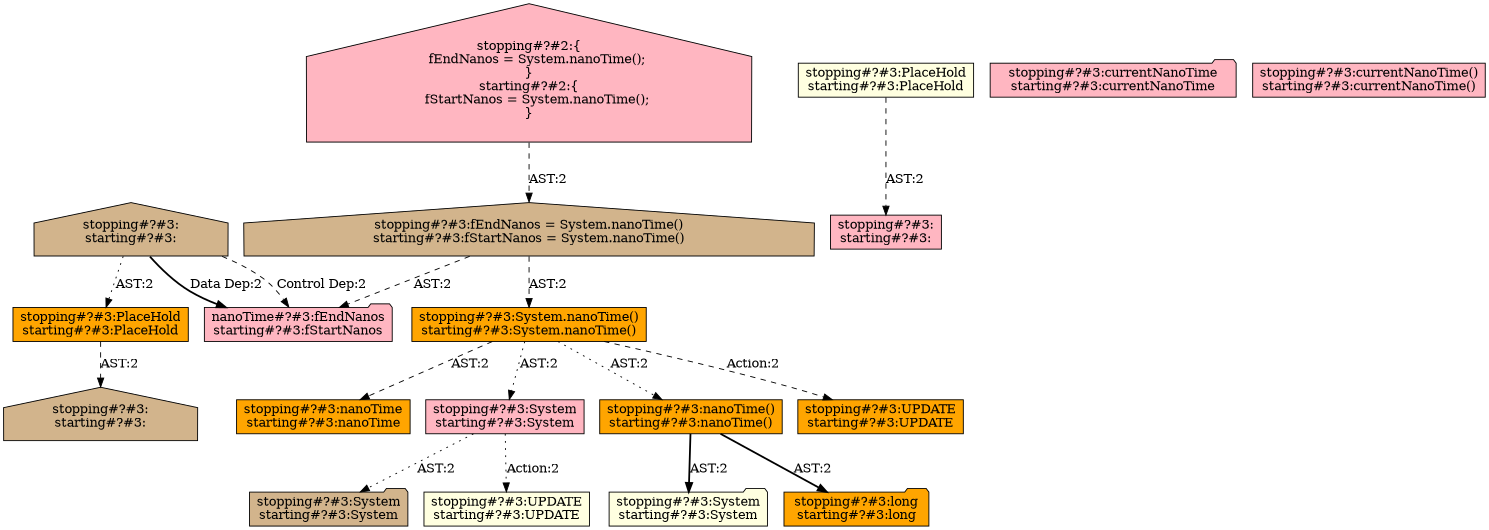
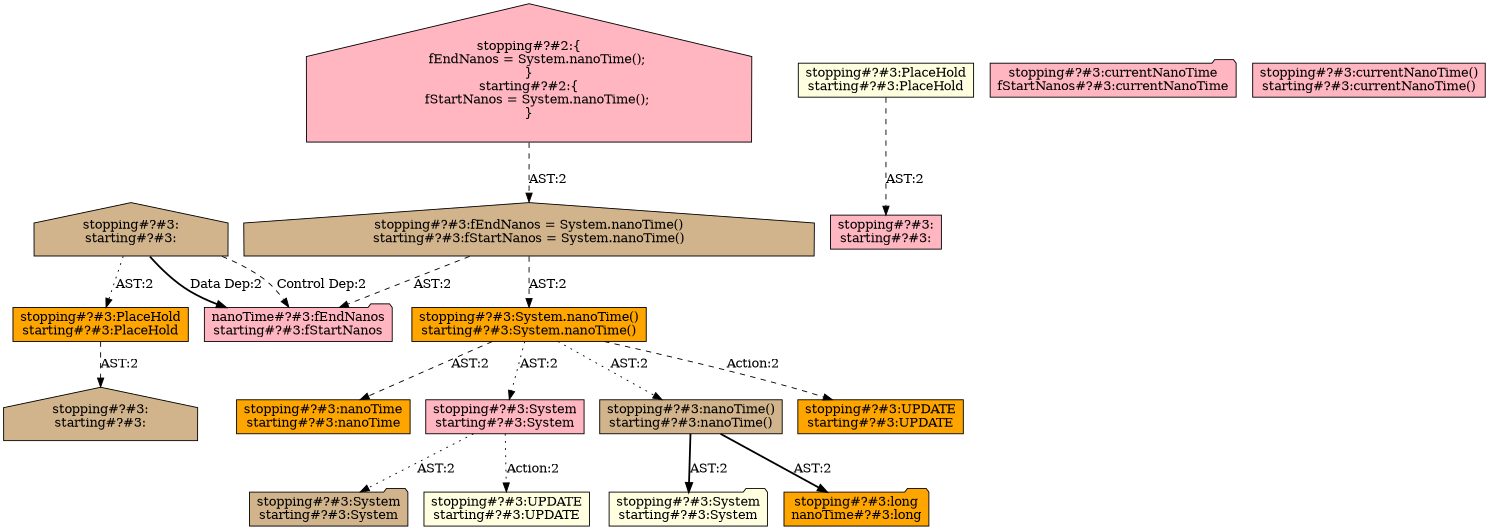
node "stopping#?#3:currentNanoTime starting#?#3:currentNanoTime": label "stopping#?#3:currentNanoTime starting#?#3:currentNanoTime" -> "stopping#?#3:currentNanoTime fStartNanos#?#3:currentNanoTime"
node "stopping#?#3:nanoTime() starting#?#3:nanoTime()": fillcolor orange -> tan
node "stopping#?#3:long starting#?#3:long": label "stopping#?#3:long starting#?#3:long" -> "stopping#?#3:long nanoTime#?#3:long"
